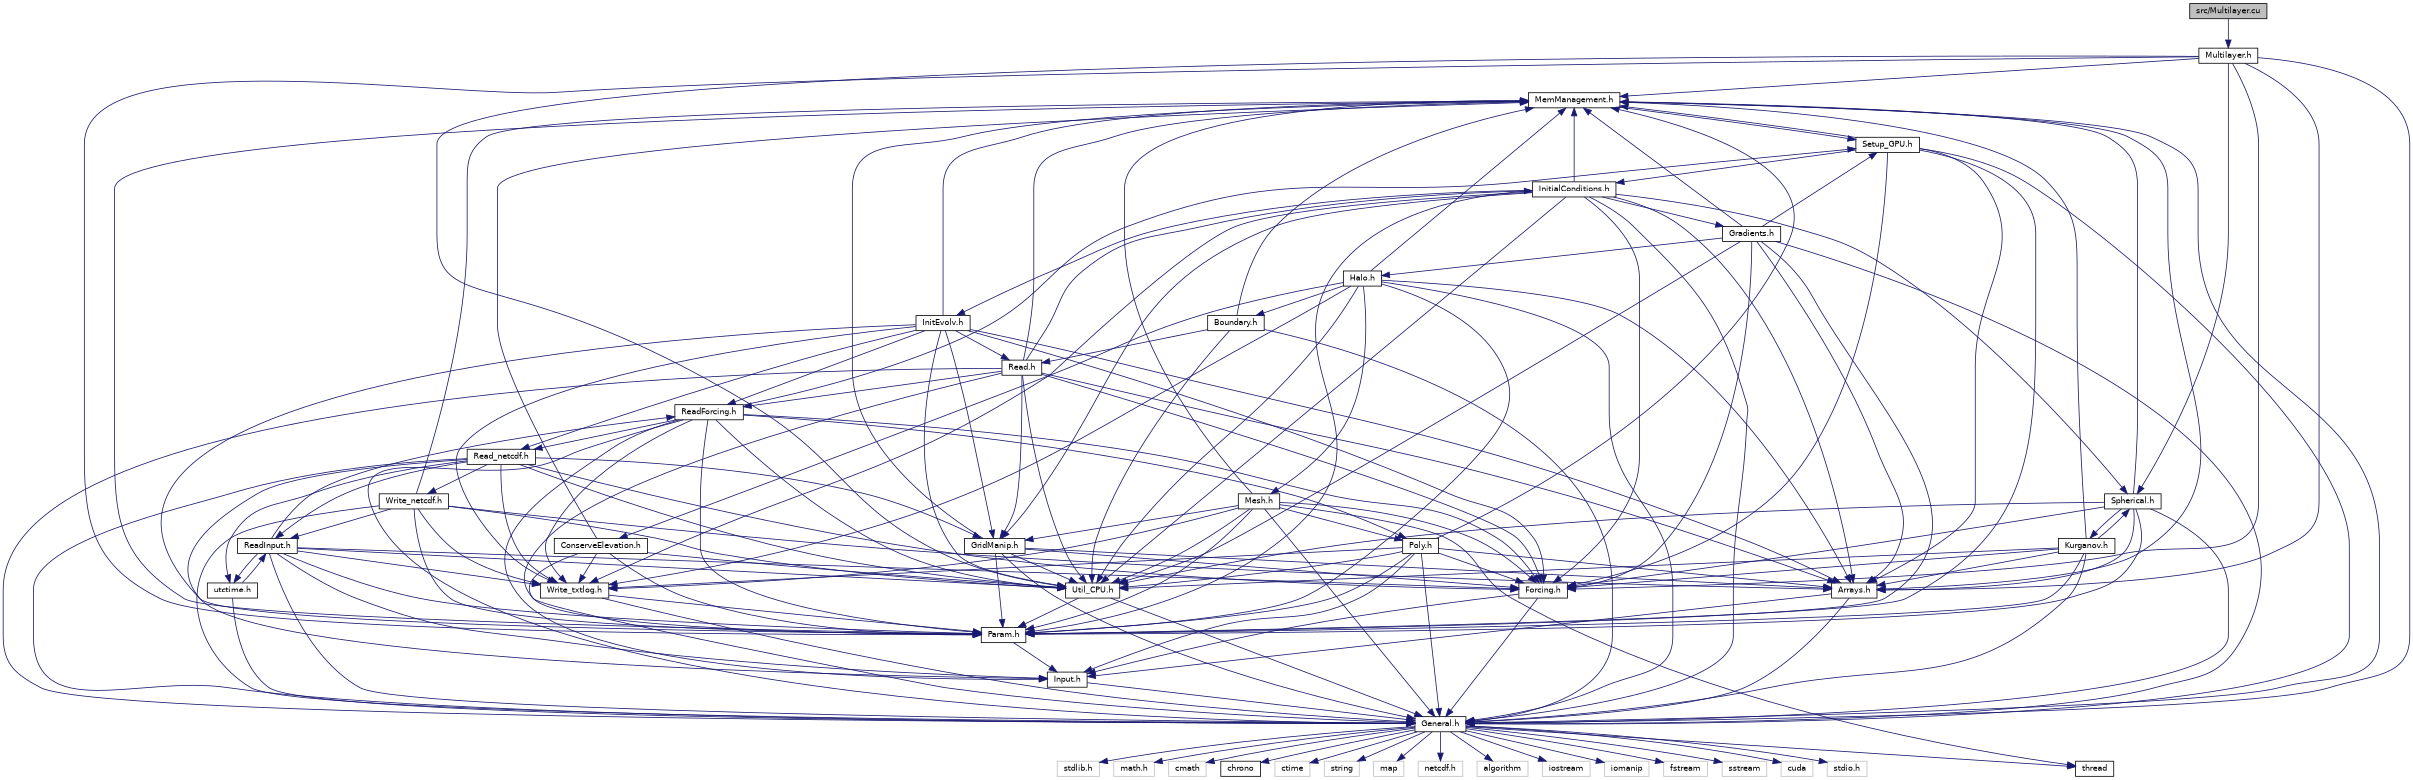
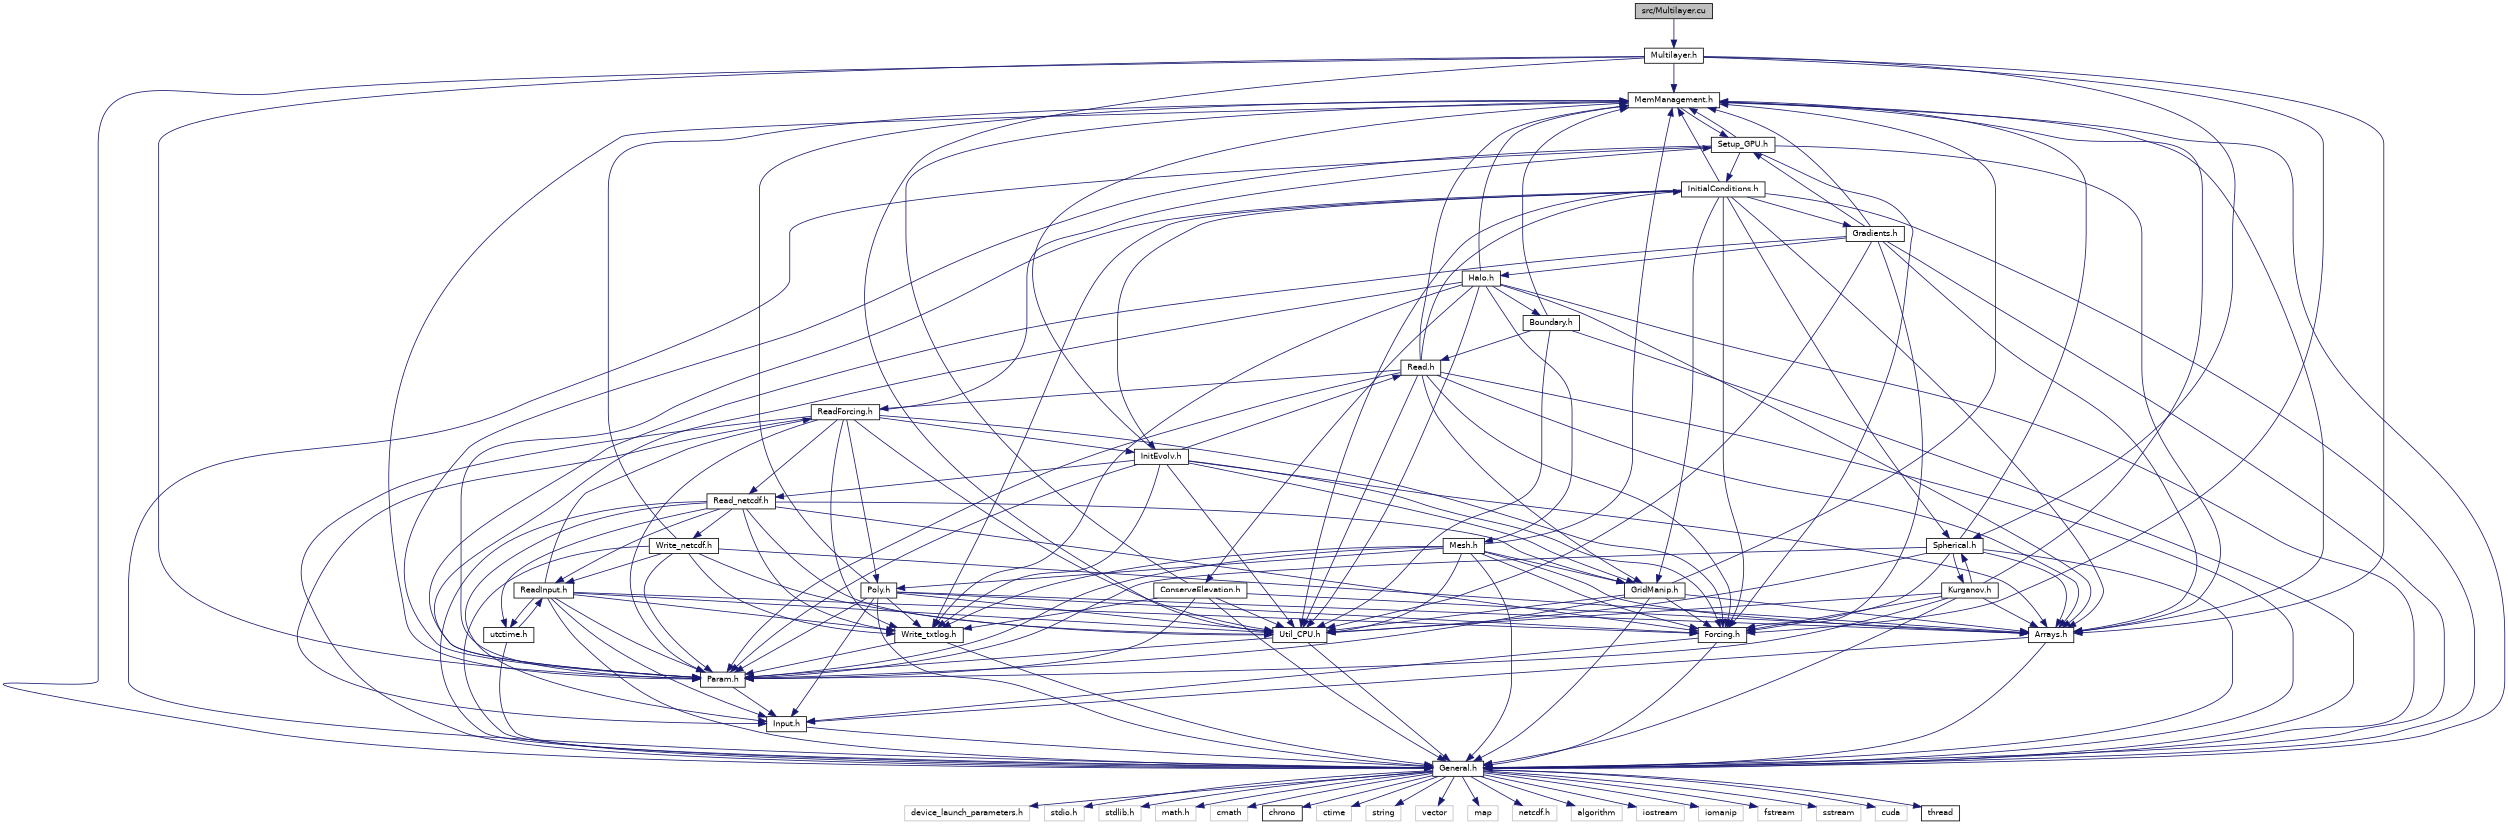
edge "InitEvolv.h" -> "ReadForcing.h": reversed
edge "ConserveElevation.h" -> "Arrays.h": added
edge "Mesh.h" -> "thread": now "Mesh.h" -> "Arrays.h"
node "device_launch_parameters.h": added
node "vector": added
